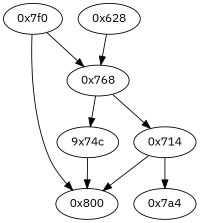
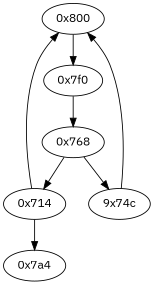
node "0x628": removed
edge "0x7f0" -> "0x800": reversed
